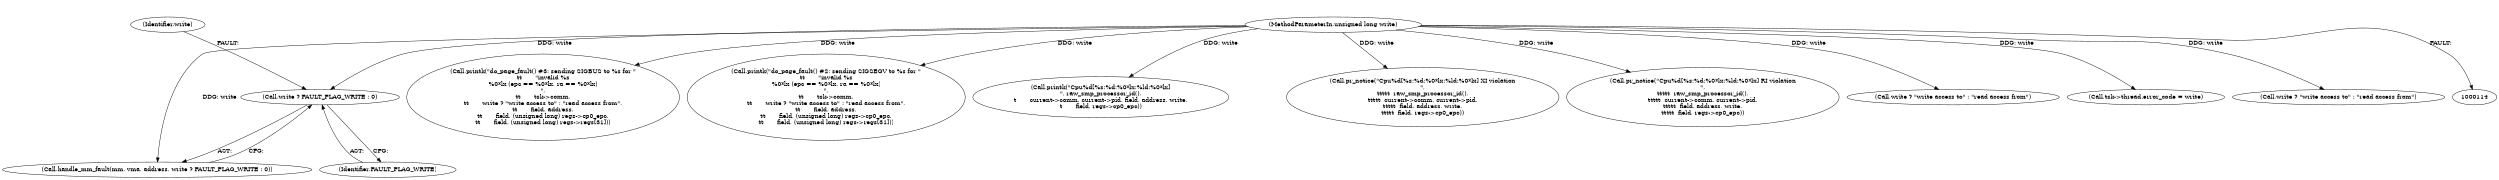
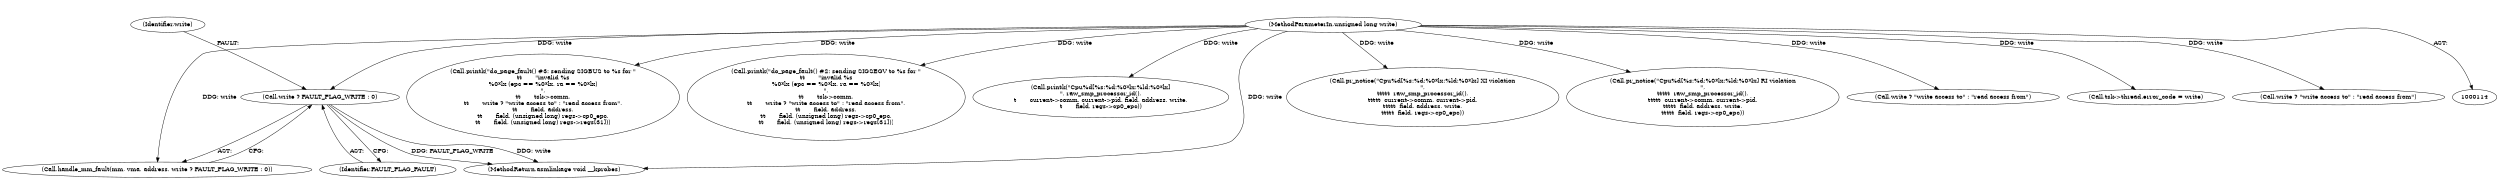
edge "(MethodParameterIn,unsigned long write)" -> "1000114": label "FAULT: " -> "AST: "
node "(Identifier,FAULT_FLAG_WRITE)": label "(Identifier,FAULT_FLAG_WRITE)" -> "(Identifier,FAULT_FLAG_FAULT)"
node "(MethodReturn,asmlinkage void __kprobes)": added
